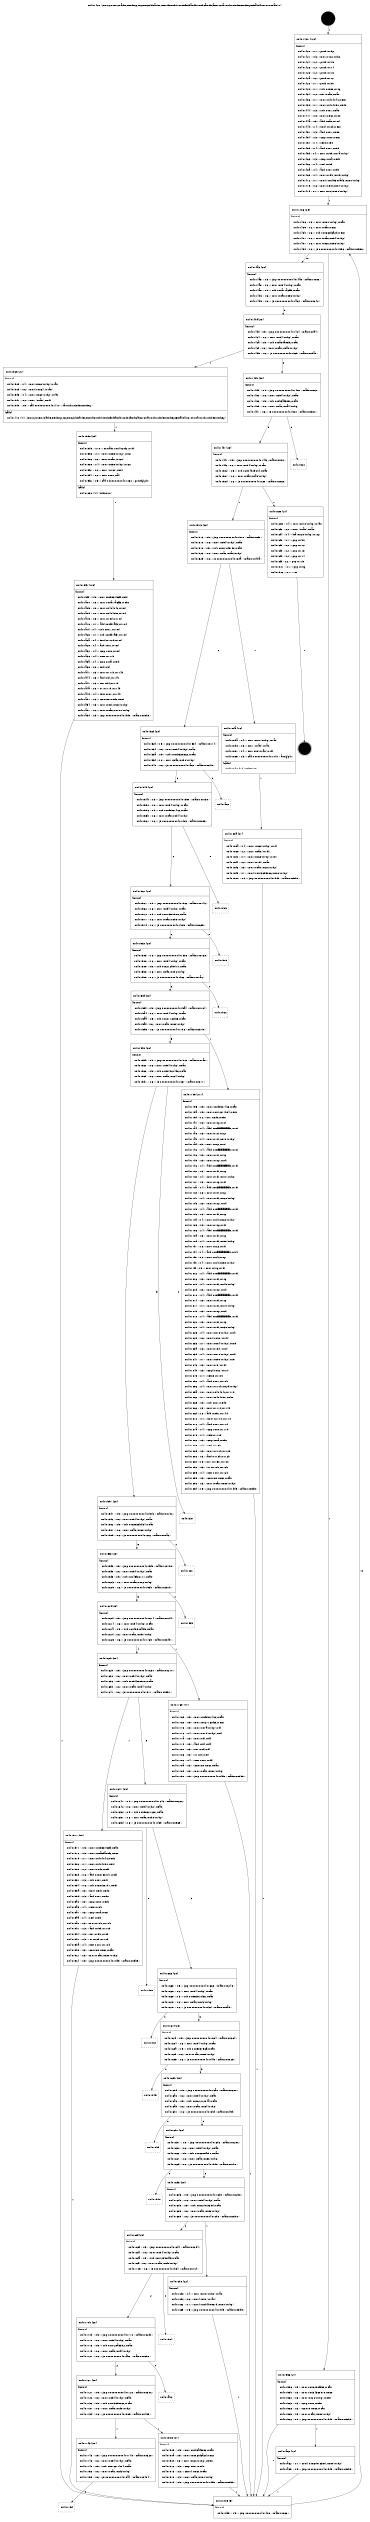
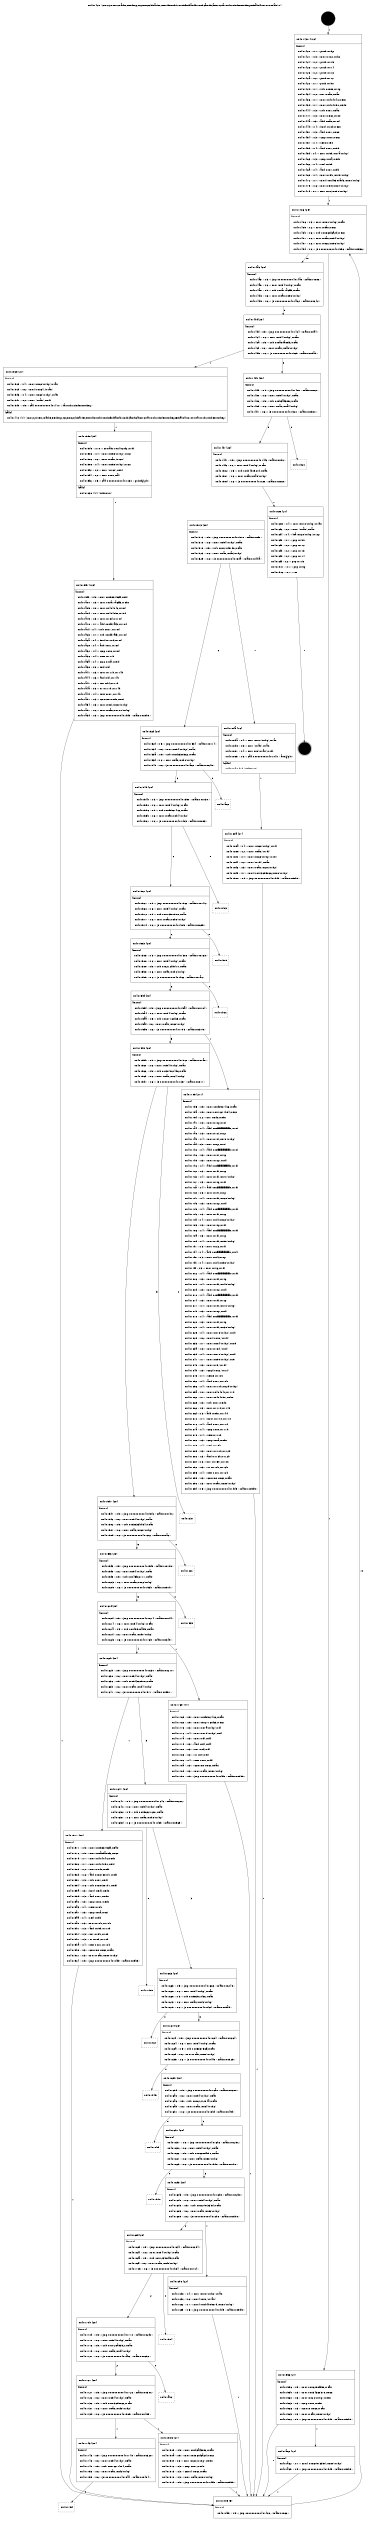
edge "0x4014f7 [28]" -> "0x401513 [28]": removed, label "7"
edge "0x40167f [28]" -> "0x40169b [28]": removed, label "3"
